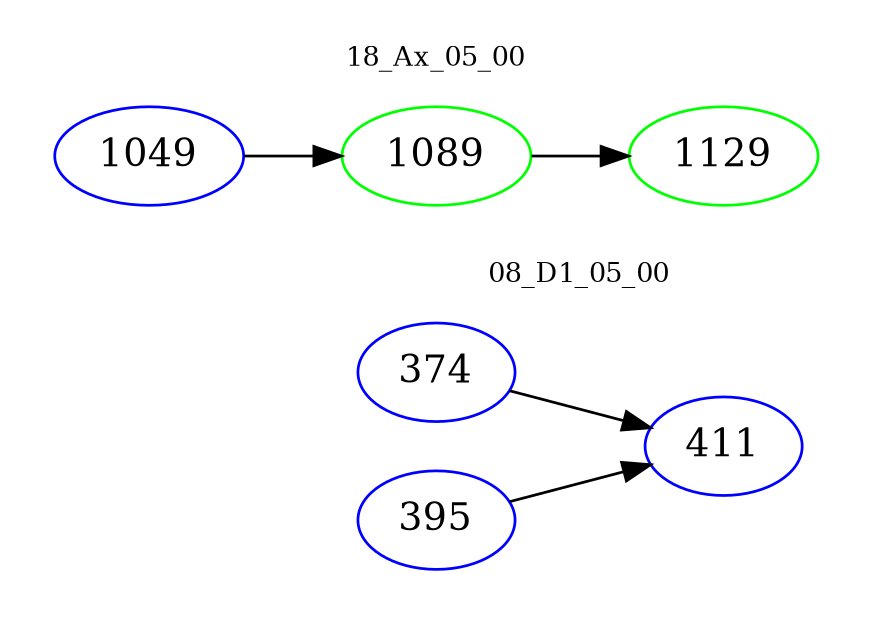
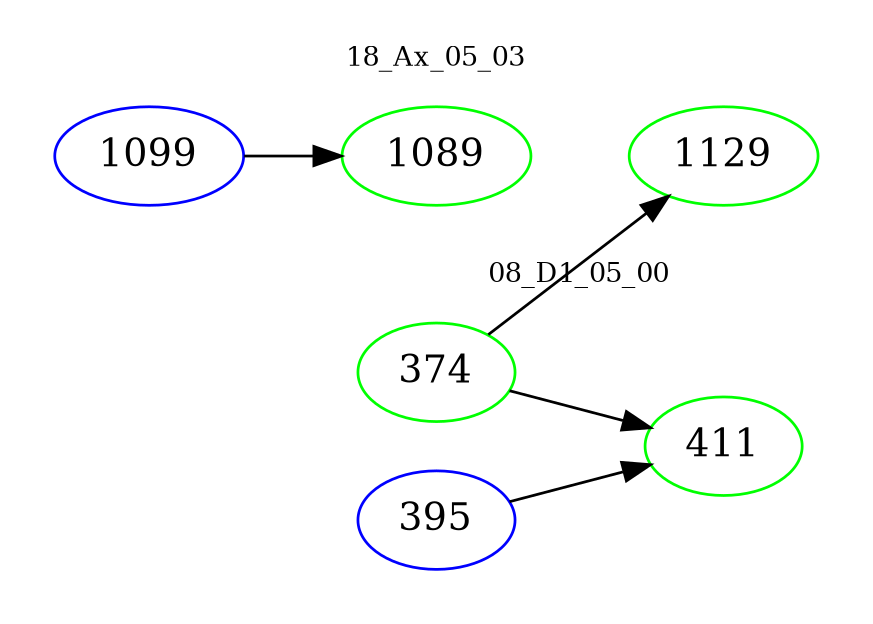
cluster "18_Ax_05_00": label "18_Ax_05_00" -> "18_Ax_05_03"
node "1049": label "1049" -> "1099"
edge "1089" -> "1129": now "374" -> "1129"
node "374": color blue -> green
node "411": color blue -> green
